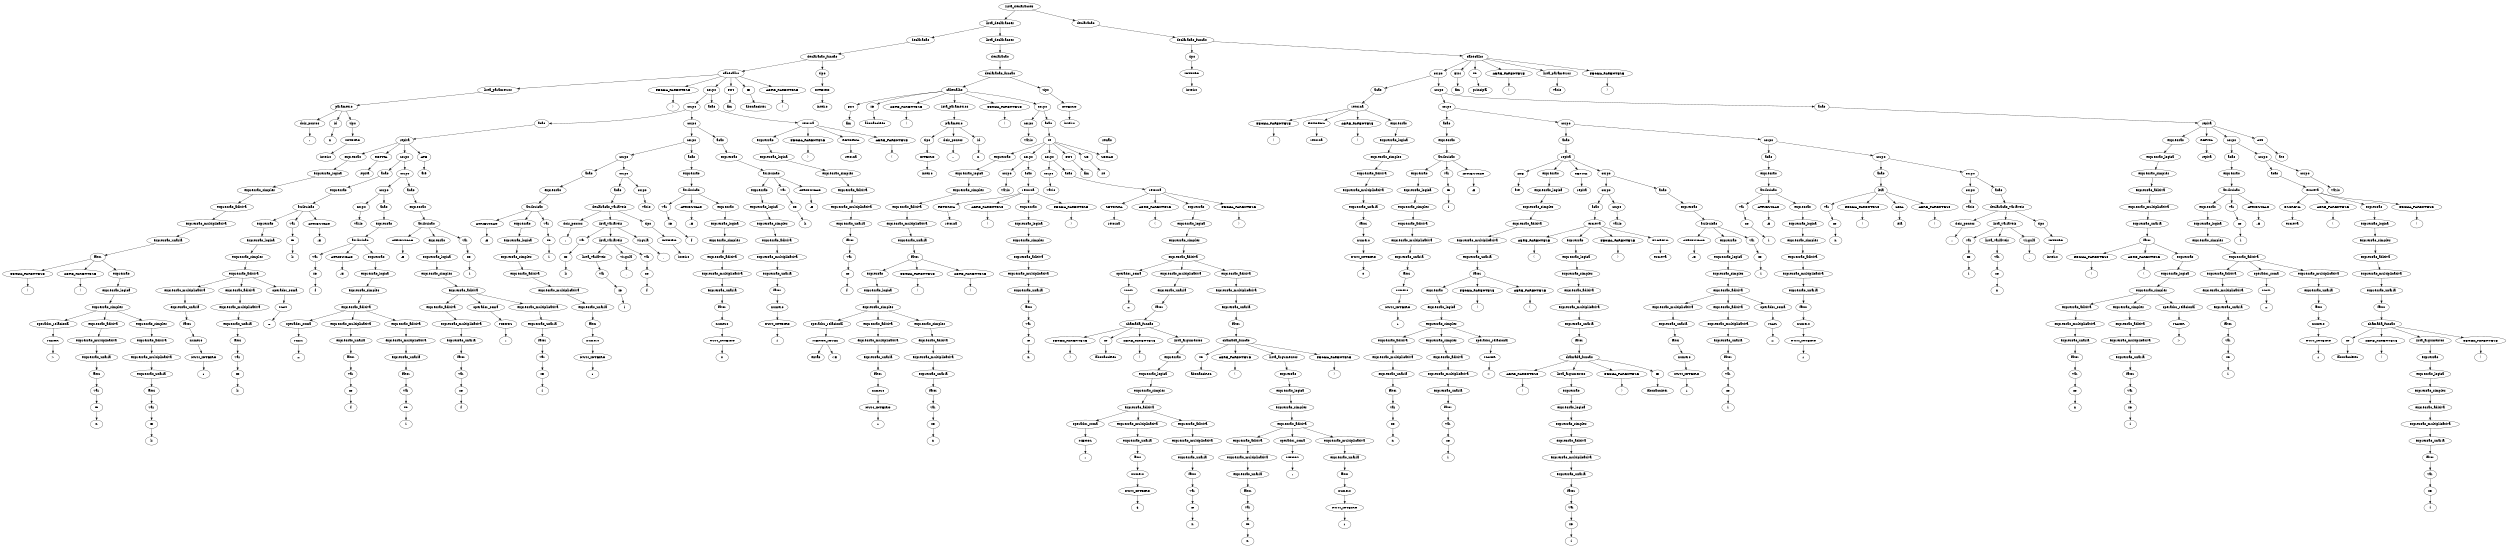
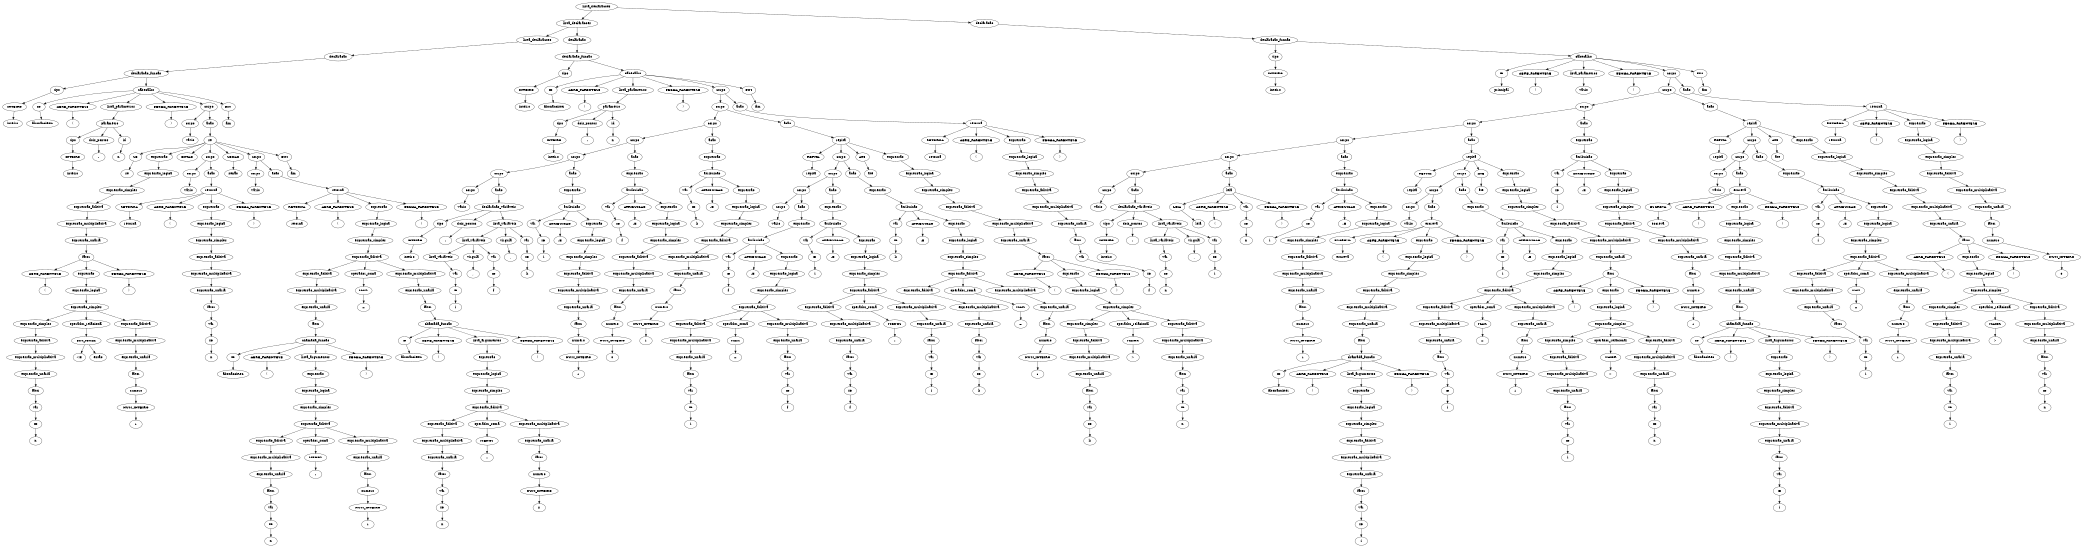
edge "senão" -> "SENAO": reversed
node "ENTAO": added
node "MENOR_IGUAL": label "MENOR_IGUAL" -> "FIM_IGUAL"
node "6": label "6" -> "2"
